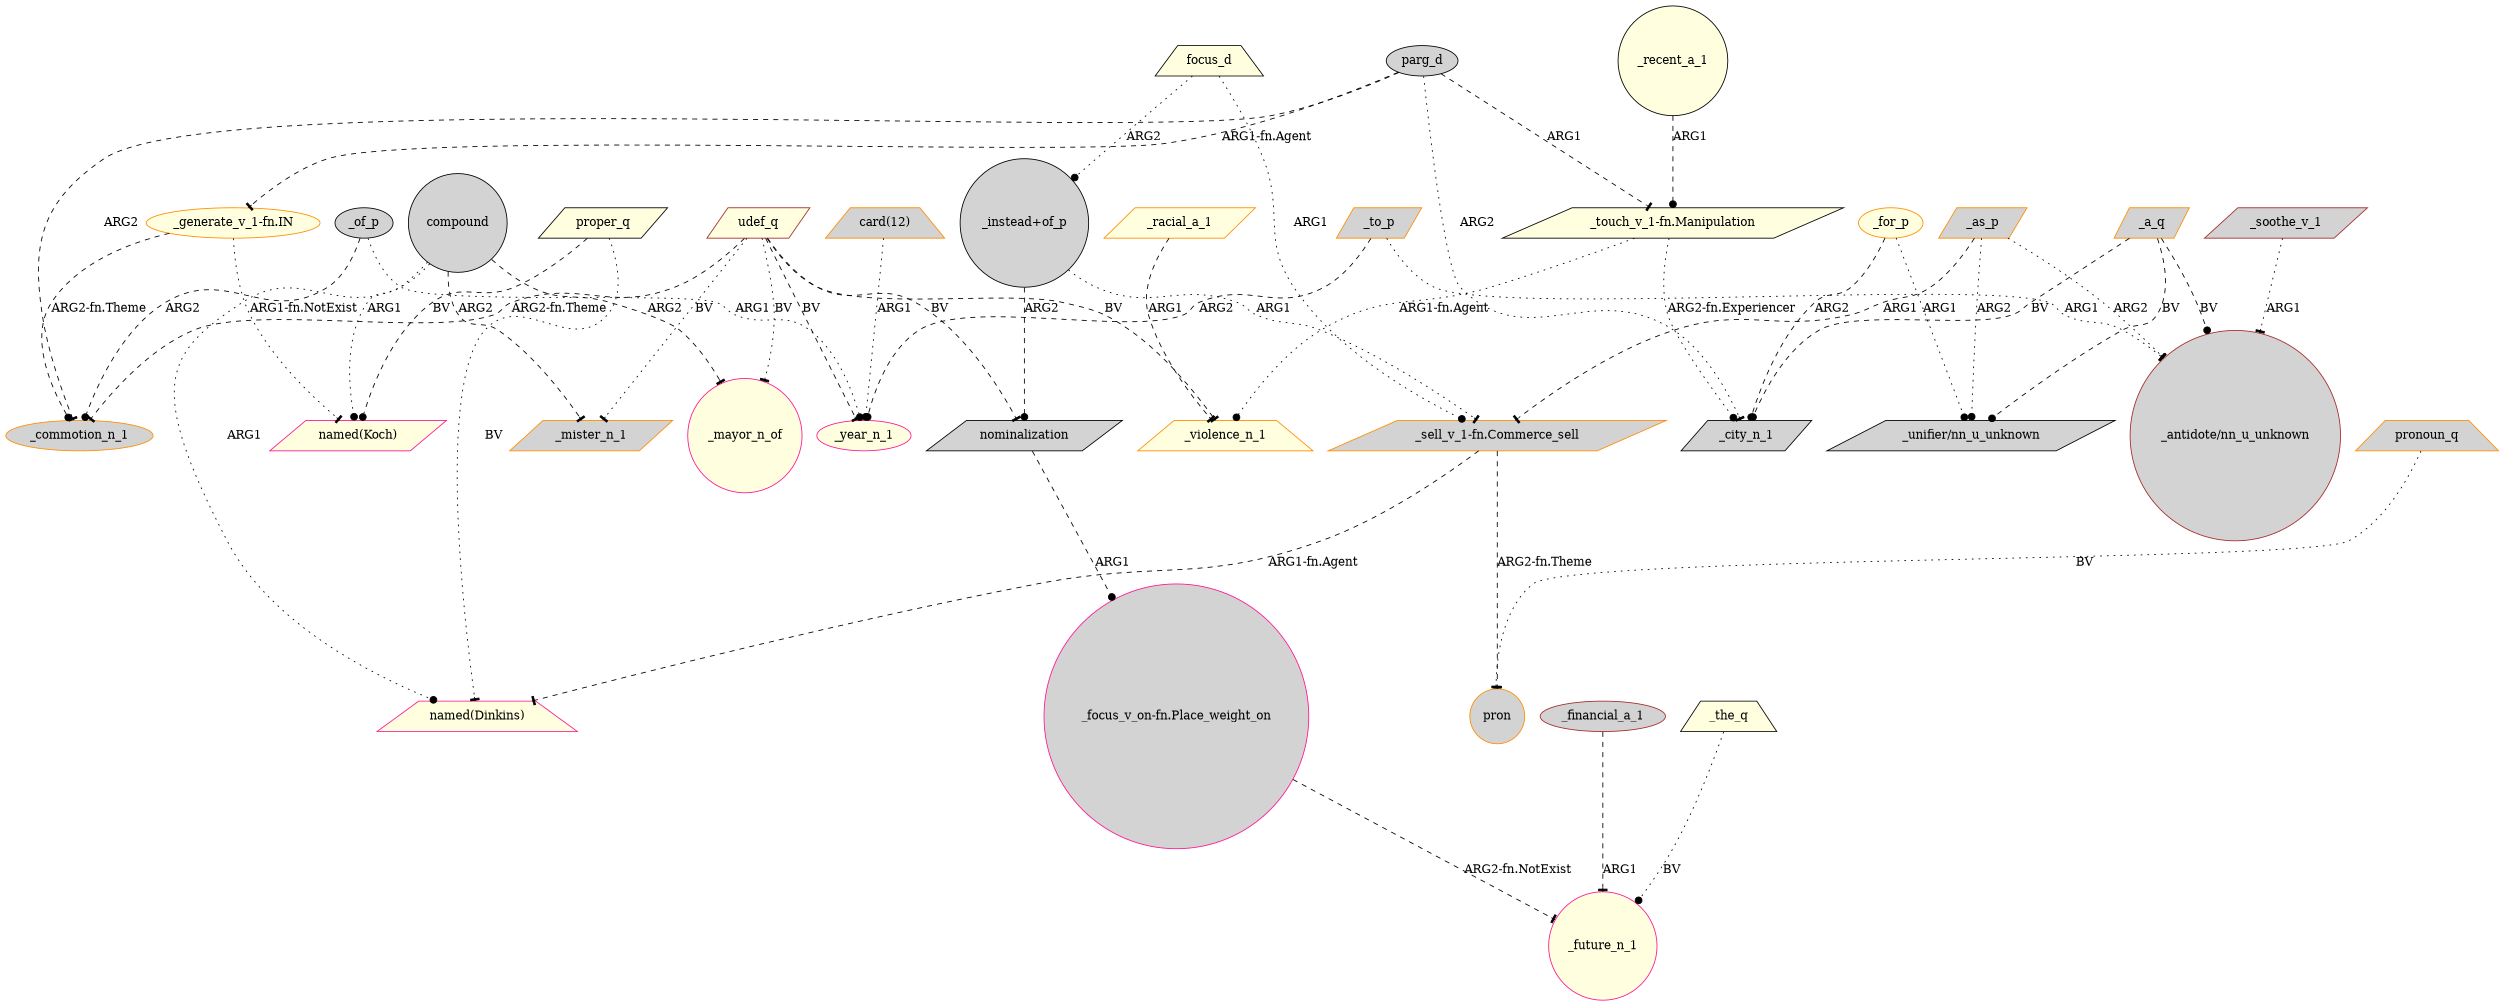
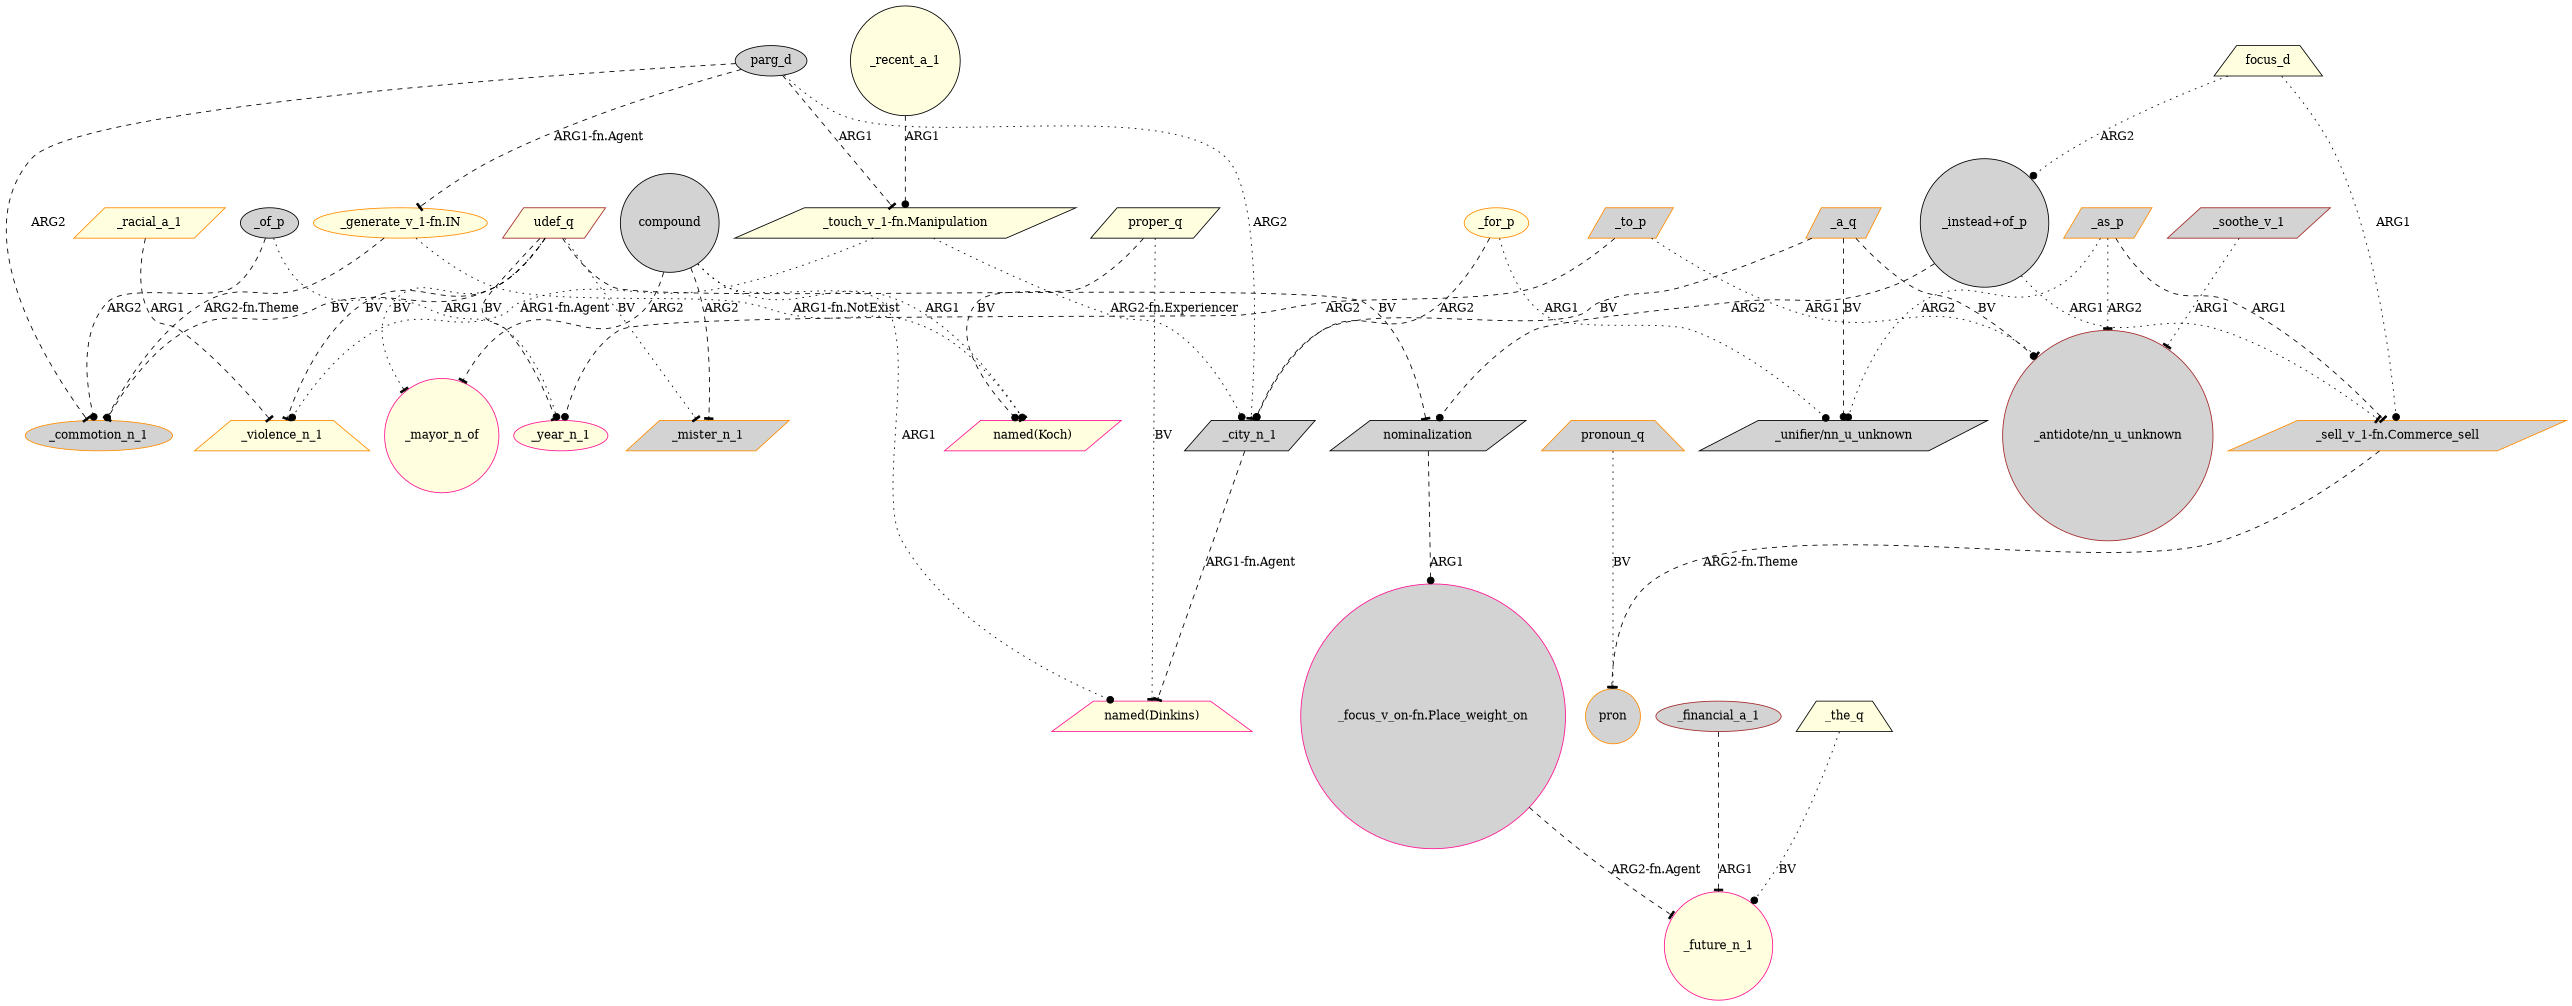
node "card(12)": removed
edge "udef_q" -> "_commotion_n_1": label "ARG2-fn.Theme" -> "BV"
edge "_sell_v_1-fn.Commerce_sell" -> "named(Dinkins)": now "_city_n_1" -> "named(Dinkins)"
edge "_focus_v_on-fn.Place_weight_on" -> "_future_n_1": label "ARG2-fn.NotExist" -> "ARG2-fn.Agent"
